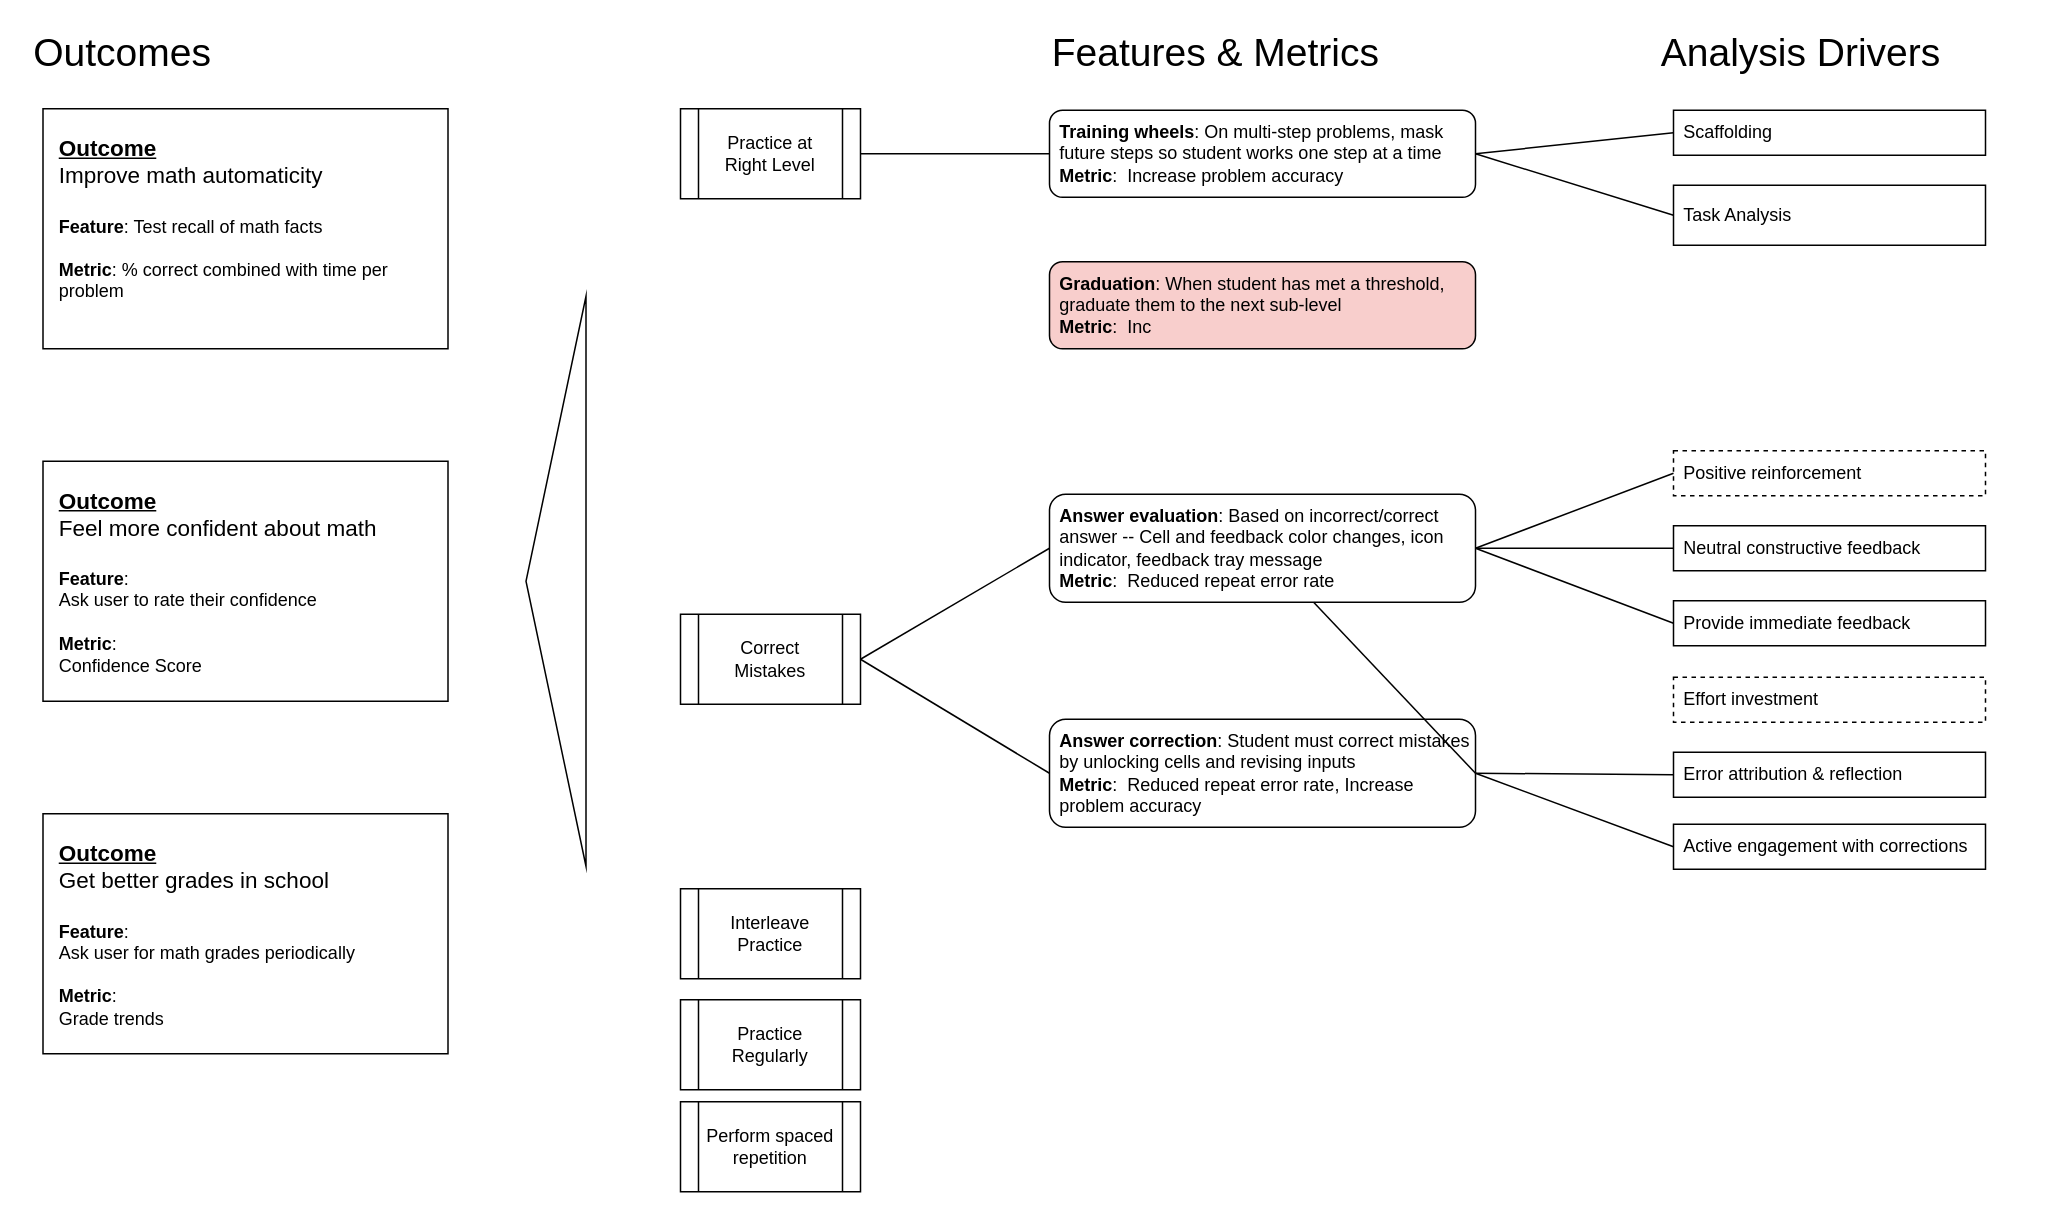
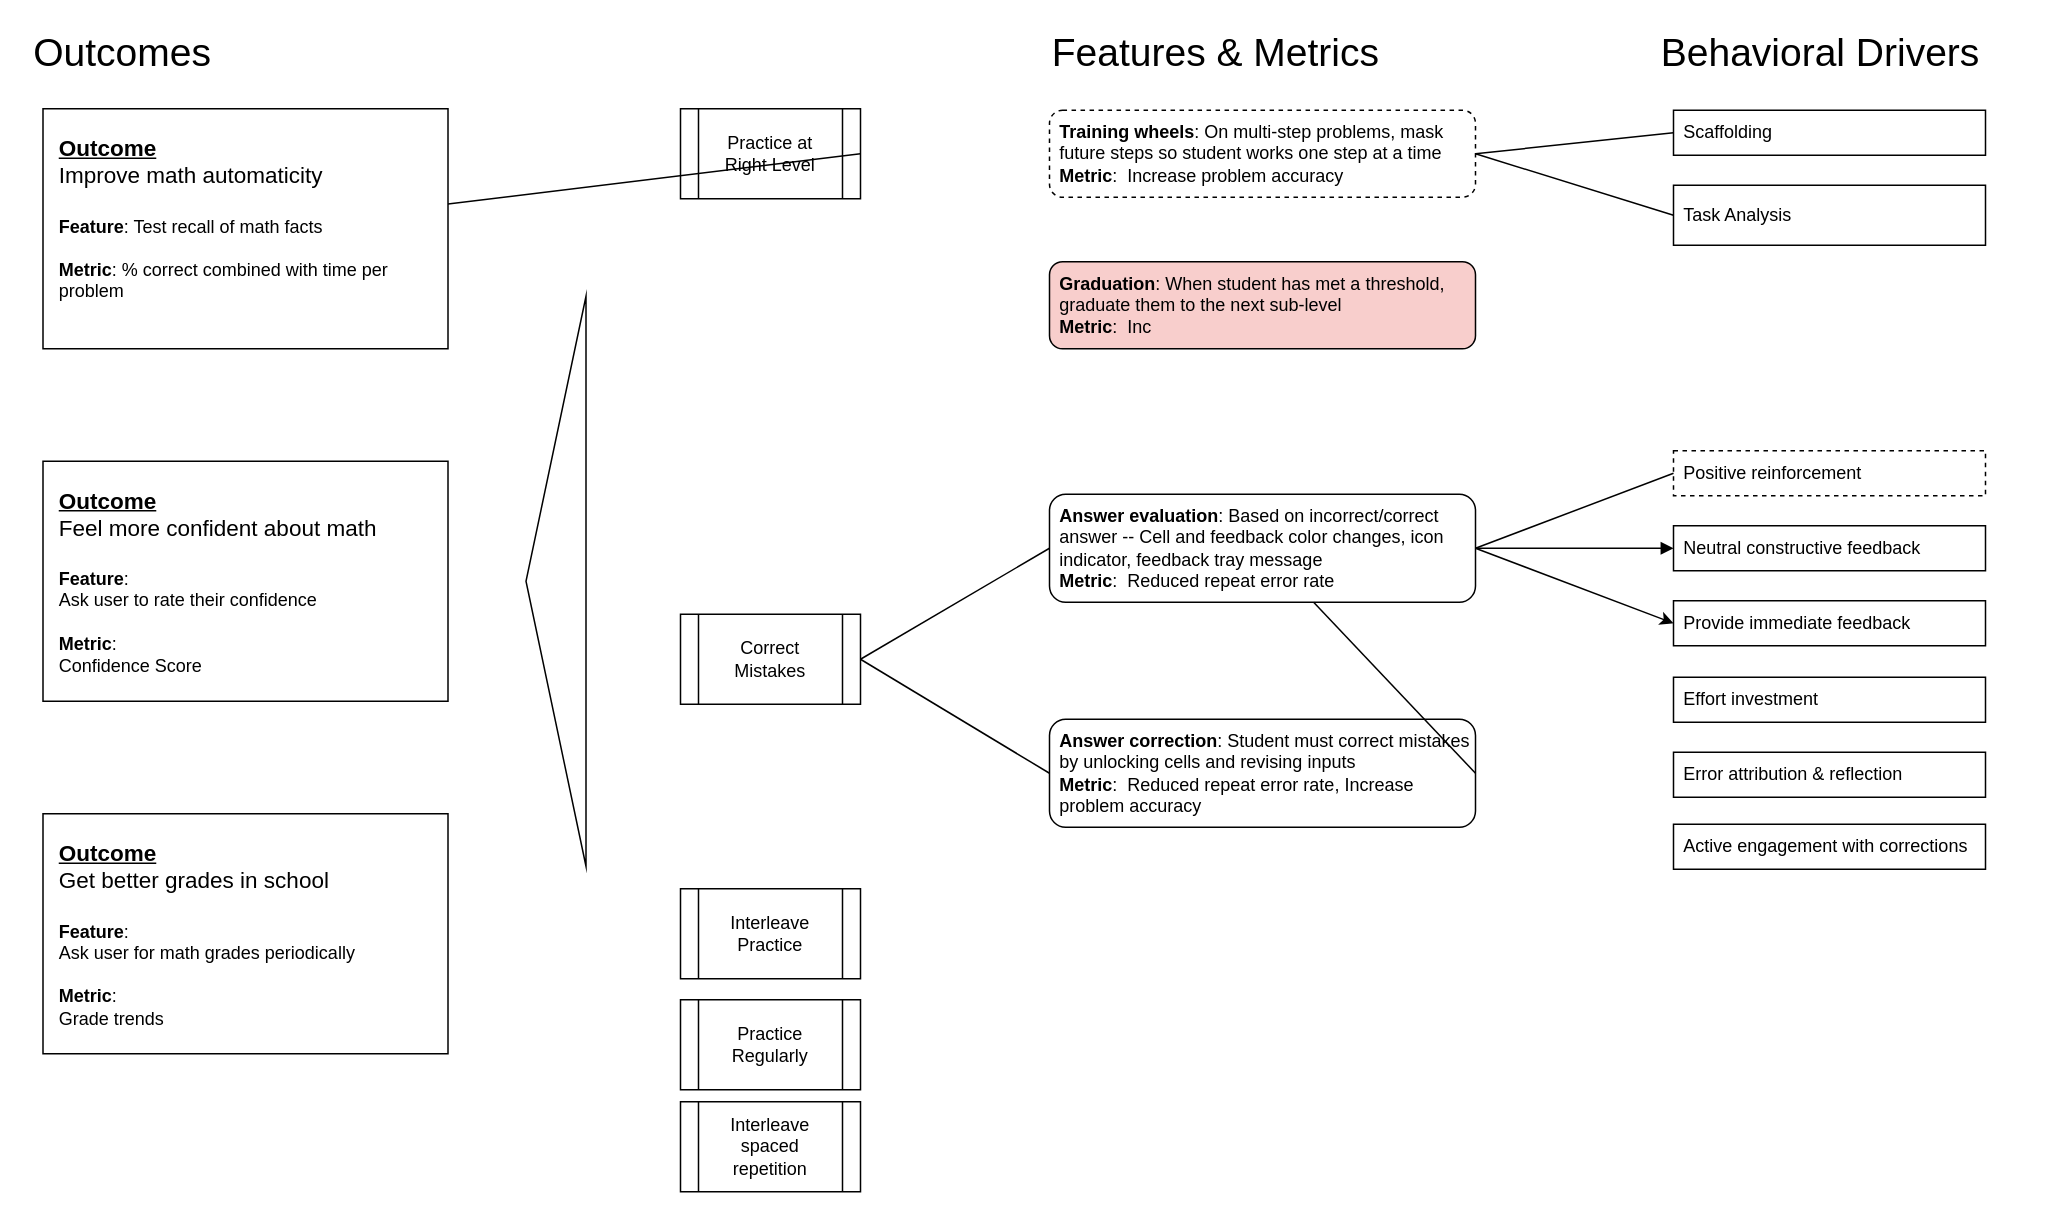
node "Analysis Drivers": label "Analysis Drivers" -> "Behavioral Drivers"
edge "Practice at Right Level" -- "Training wheels: On multi-step problems, mask future steps so student works one step at a time Metric: Increase problem accuracy": now "Practice at Right Level" -- "Outcome Improve math automaticity Feature: Test recall of math facts Metric: % correct combined with time per problem"
node "Training wheels: On multi-step problems, mask future steps so student works one step at a time Metric: Increase problem accuracy": style solid -> dashed
edge "Answer evaluation: Based on incorrect/correct answer -- Cell and feedback color changes, icon indicator, feedback tray message Metric: Reduced repeat error rate" -- "Neutral constructive feedback": arrowhead none -> block
edge "Answer evaluation: Based on incorrect/correct answer -- Cell and feedback color changes, icon indicator, feedback tray message Metric: Reduced repeat error rate" -- "Provide immediate feedback": arrowhead none -> classic
node "Effort investment": style dashed -> solid
edge "Answer correction: Student must correct mistakes by unlocking cells and revising inputs Metric: Reduced repeat error rate, Increase problem accuracy" -- "Error attribution & reflection": removed
edge "Answer correction: Student must correct mistakes by unlocking cells and revising inputs Metric: Reduced repeat error rate, Increase problem accuracy" -- "Active engagement with corrections": removed
node "Perform spaced repetition": label "Perform spaced repetition" -> "Interleave spaced repetition"
